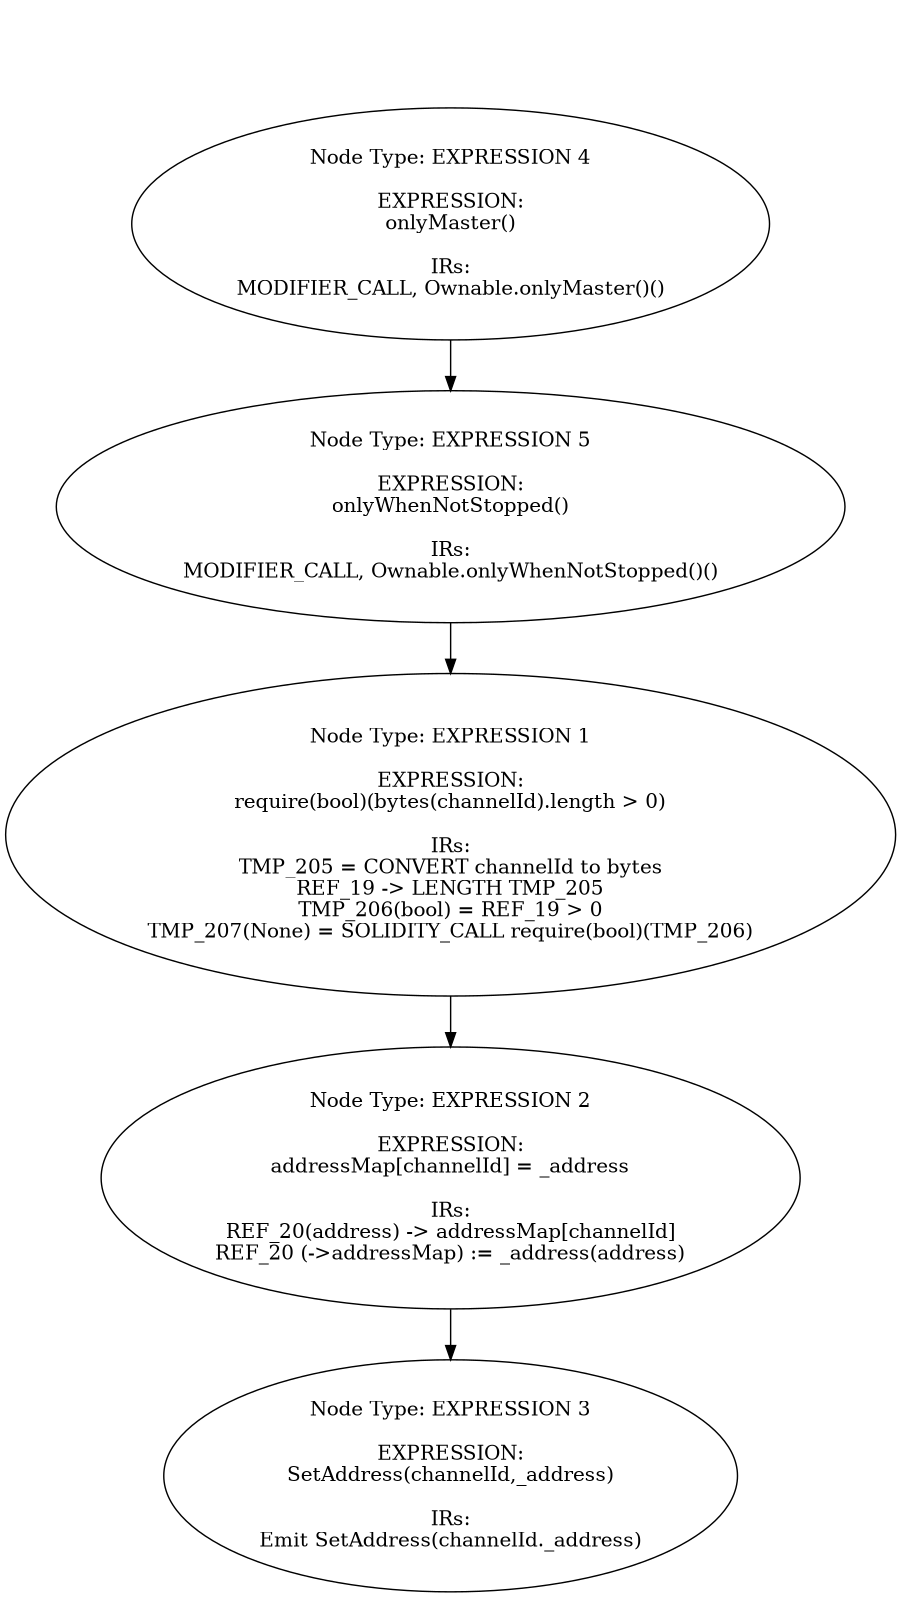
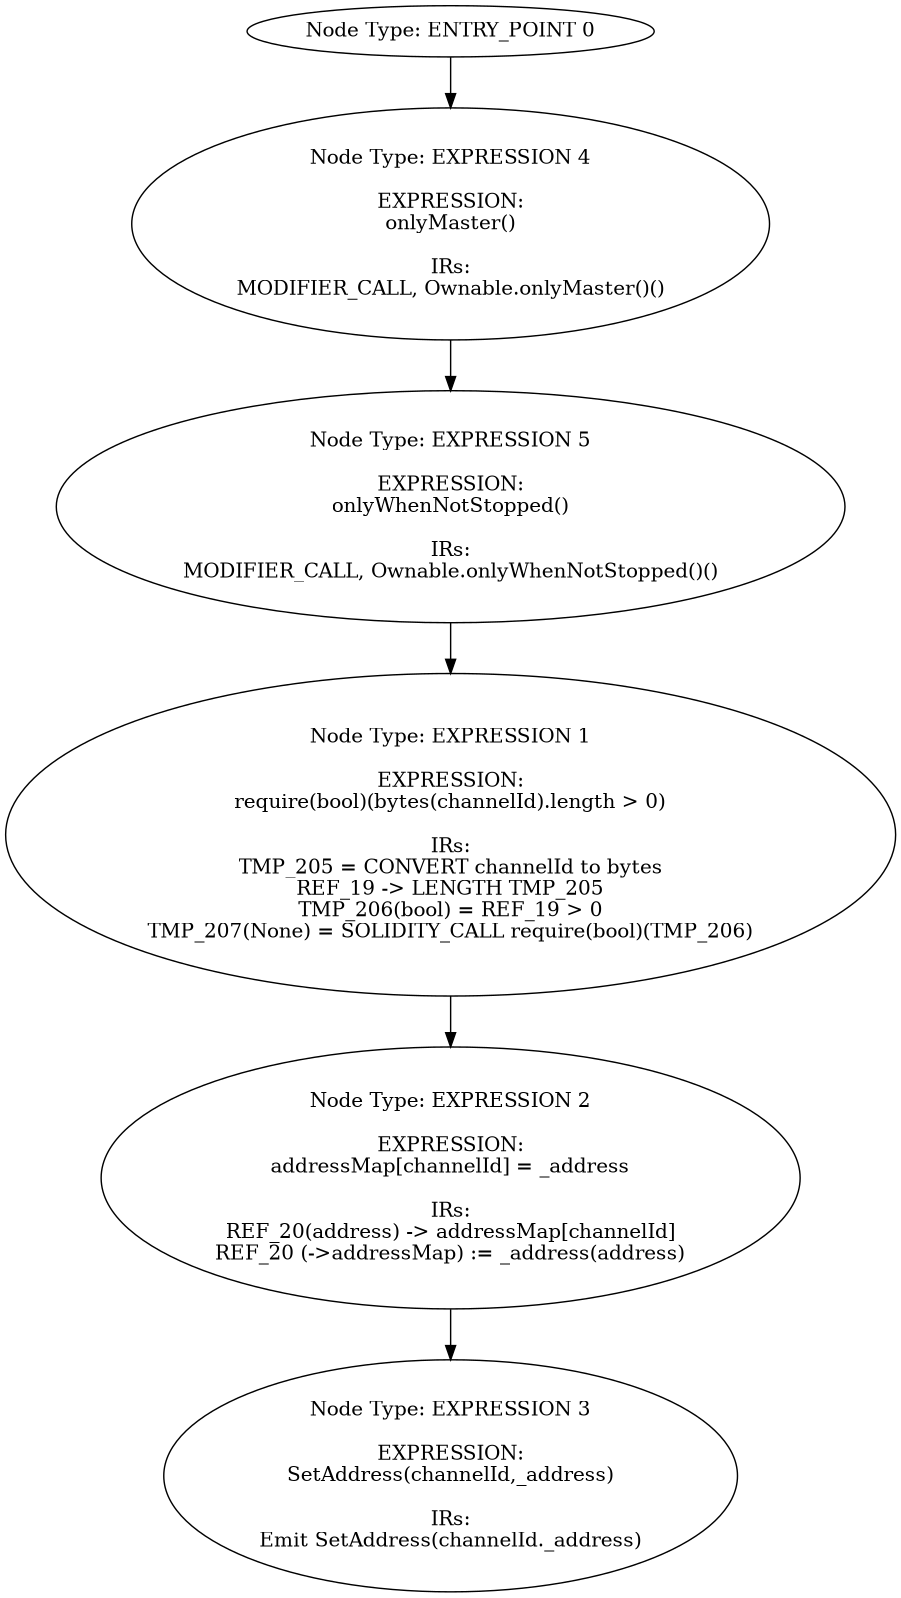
node "Node Type: ENTRY_POINT 0": added
